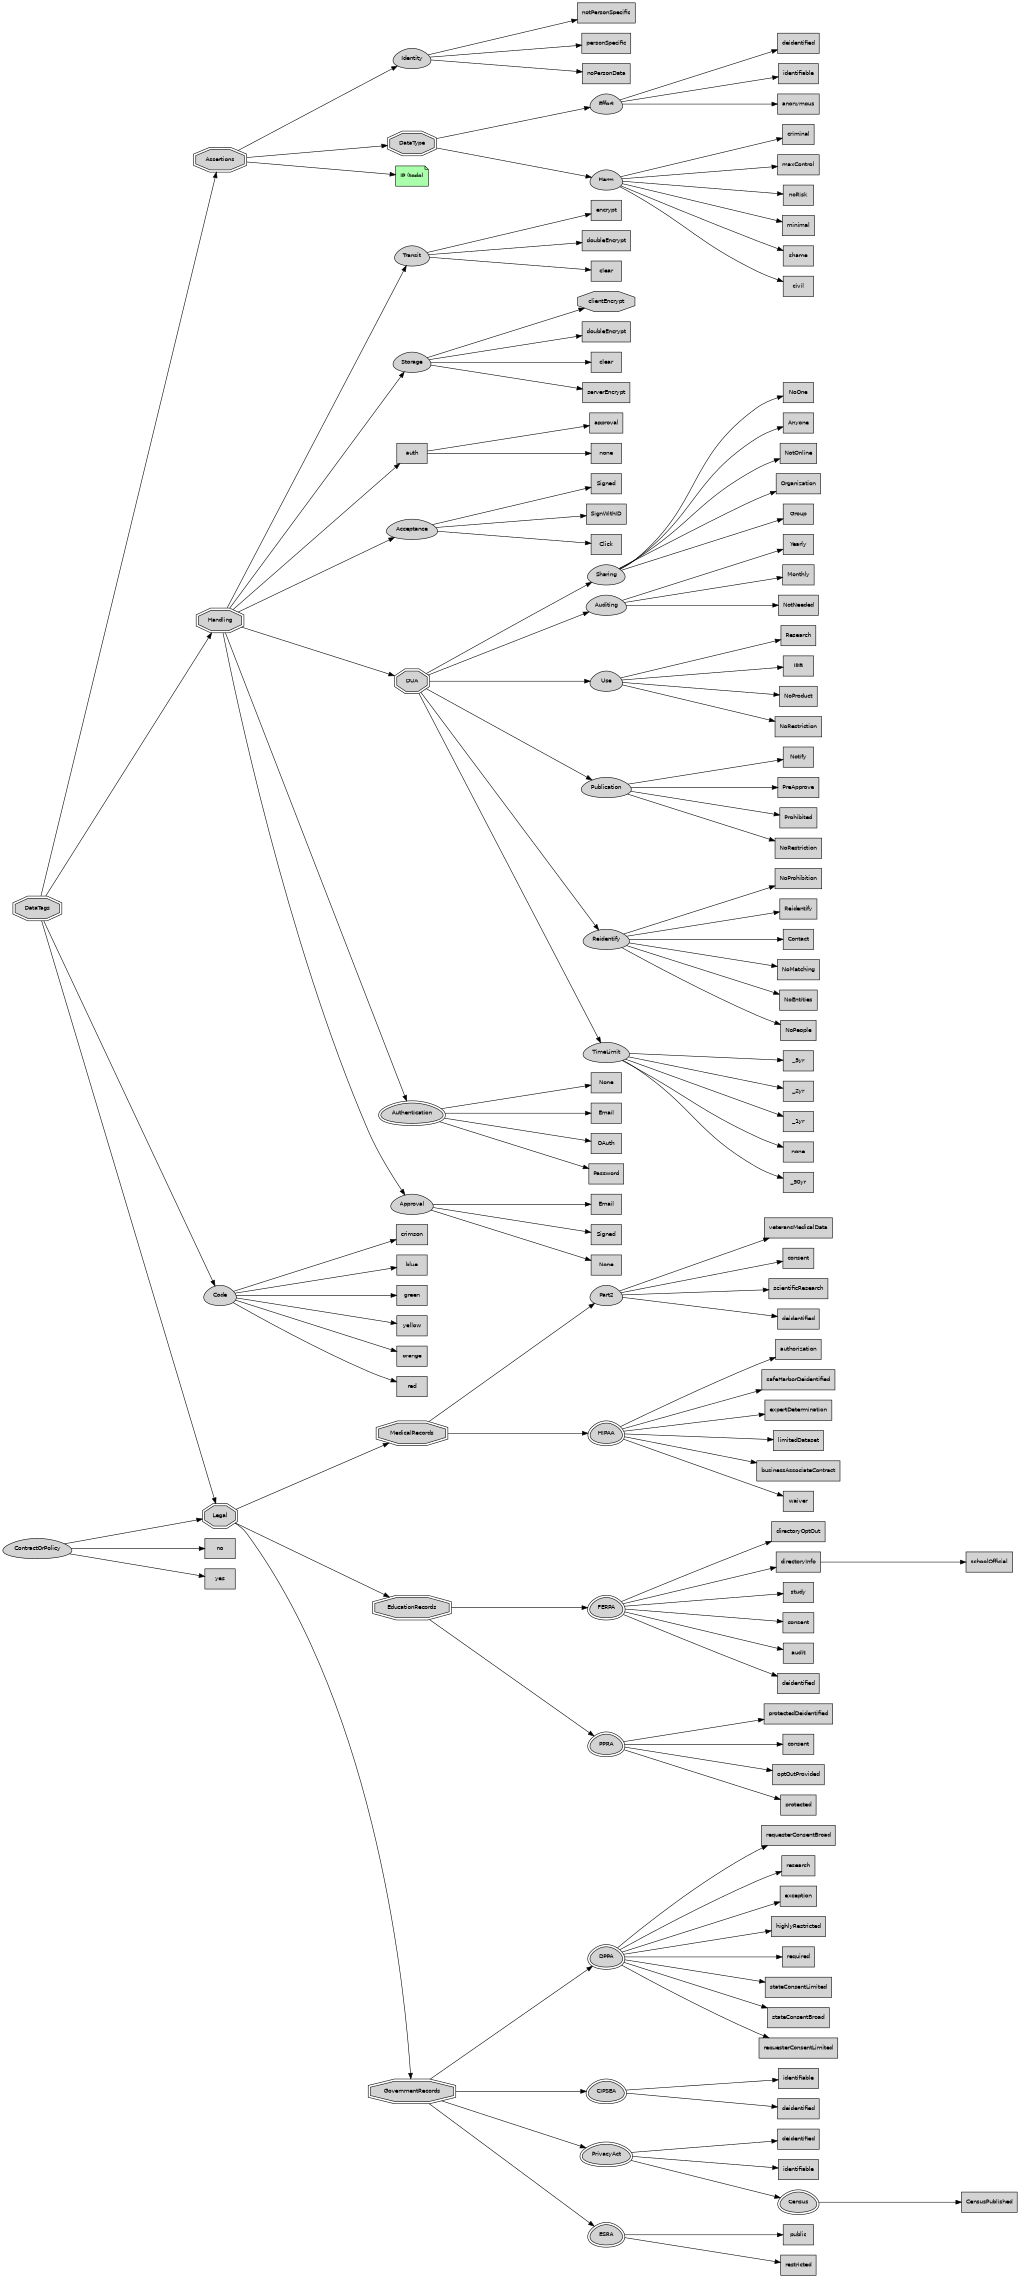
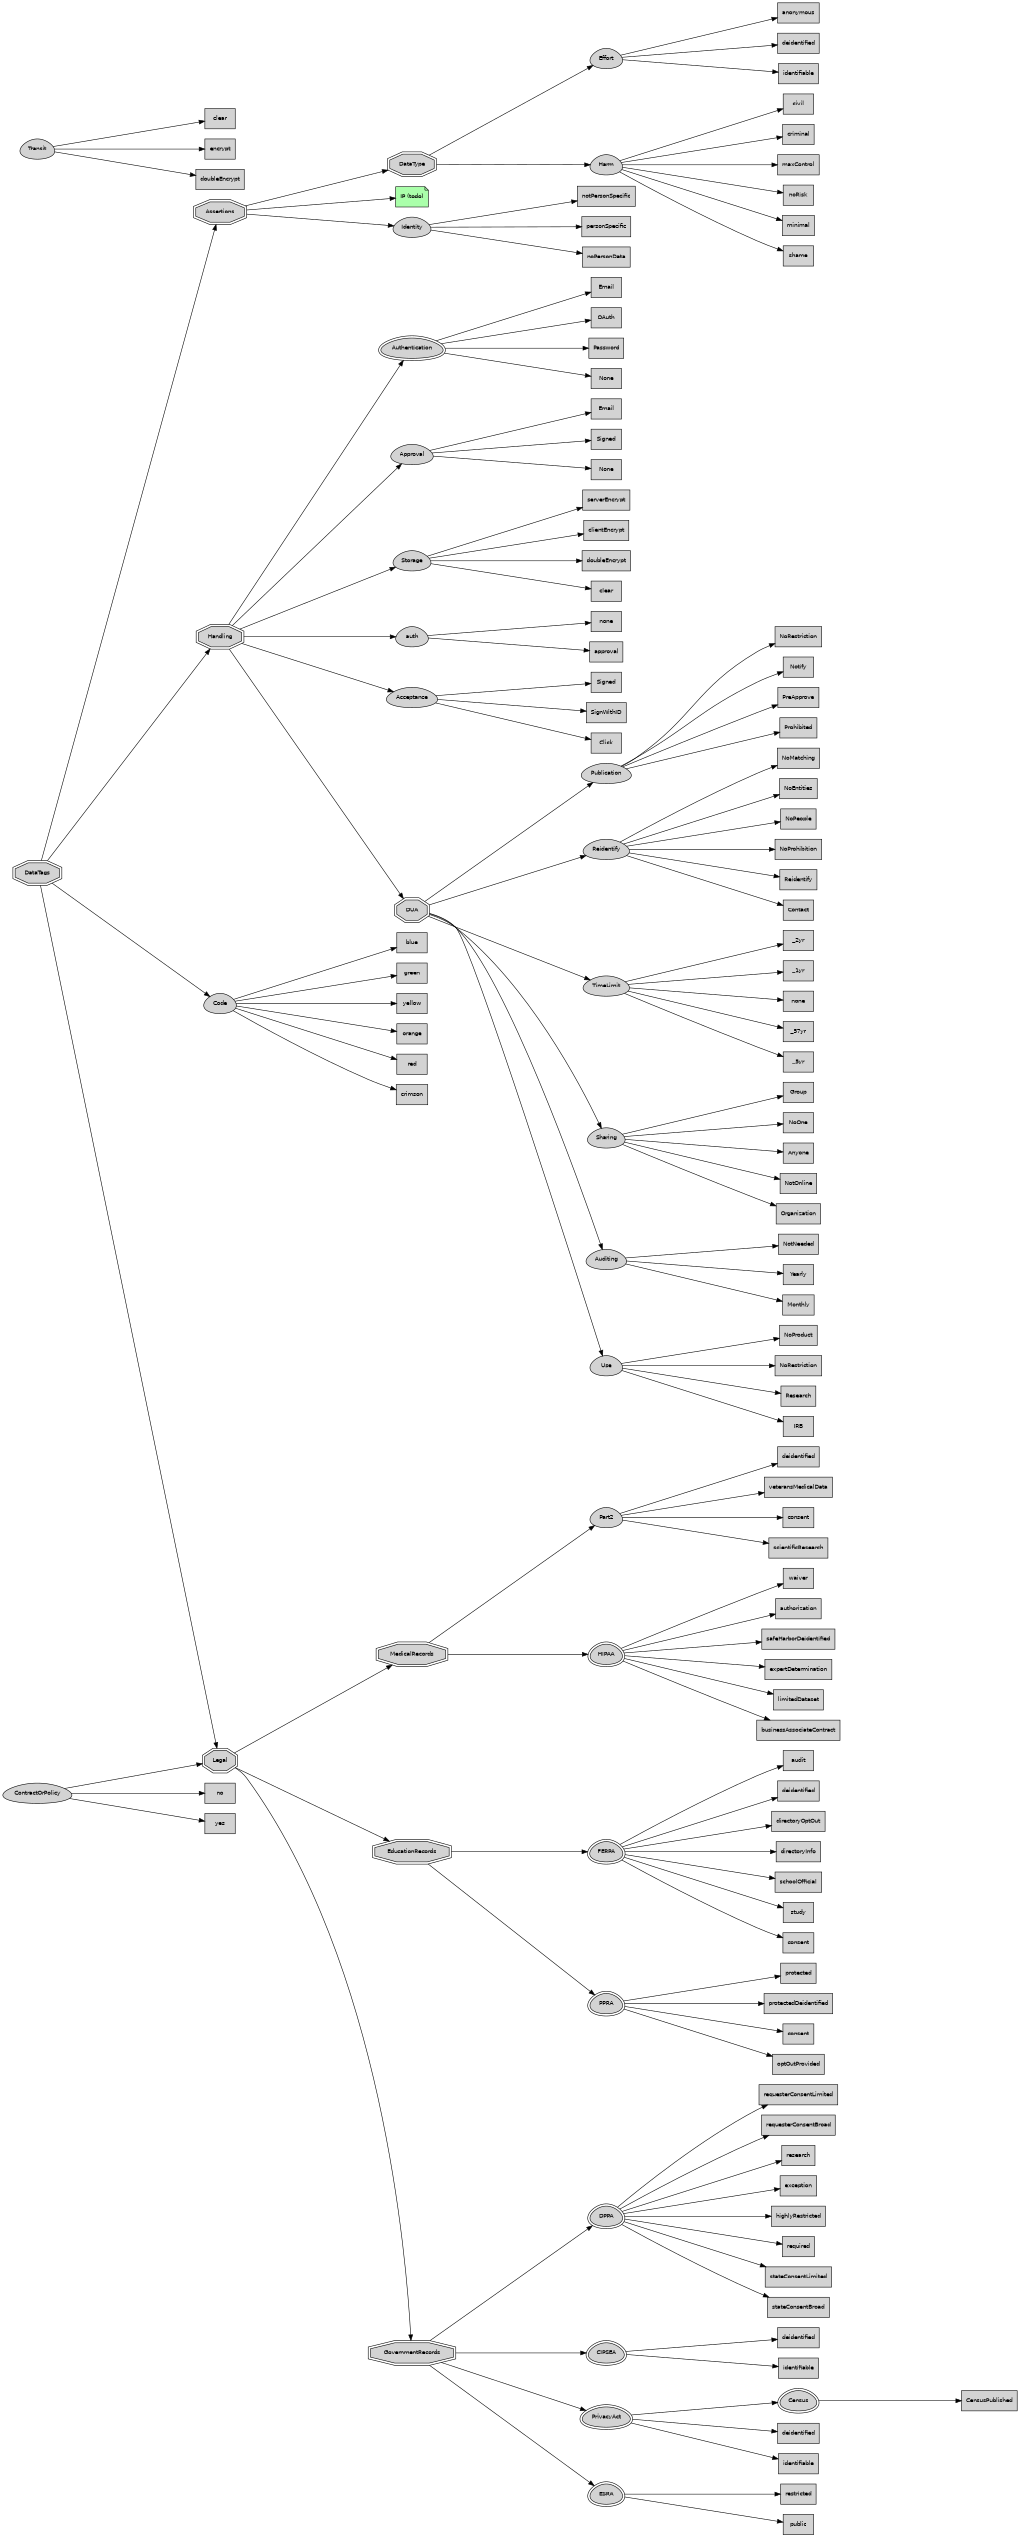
node "clientEncrypt": shape octagon -> box
edge "Handling" -> "Transit": removed
node "auth": shape box -> egg
node "_50yr": label "_50yr" -> "_57yr"
edge "directoryInfo" -> "schoolOfficial": now "FERPA" -> "schoolOfficial"
